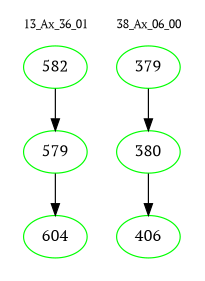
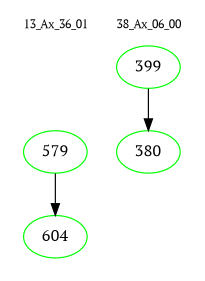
node "582": removed
node "379": label "379" -> "399"
node "406": removed
